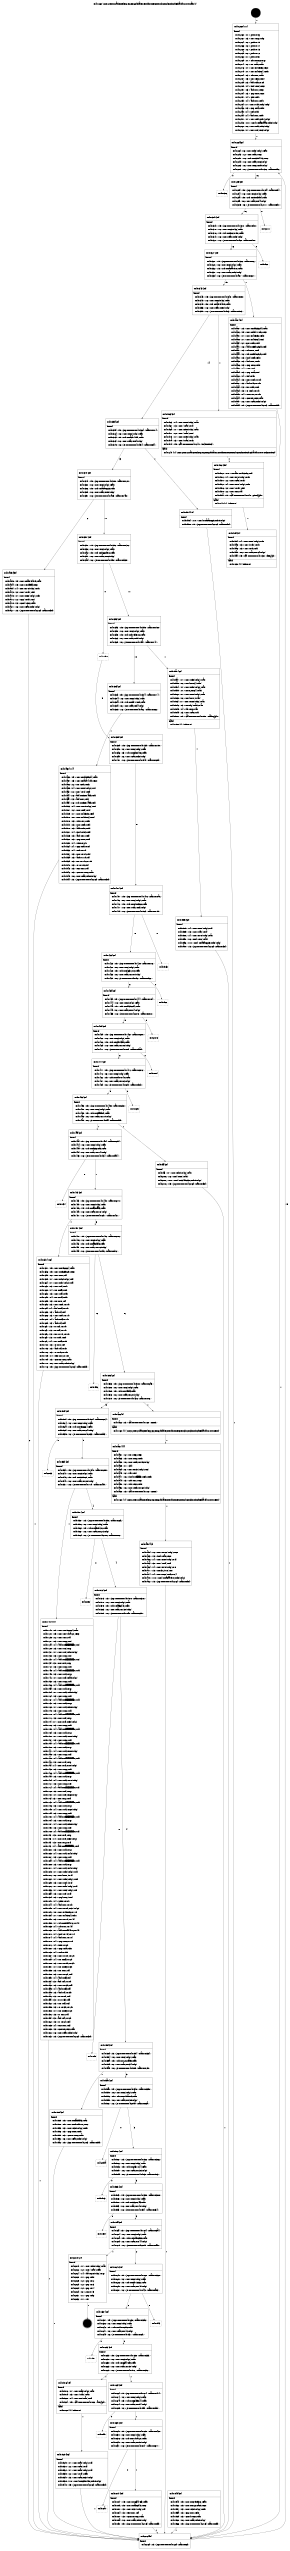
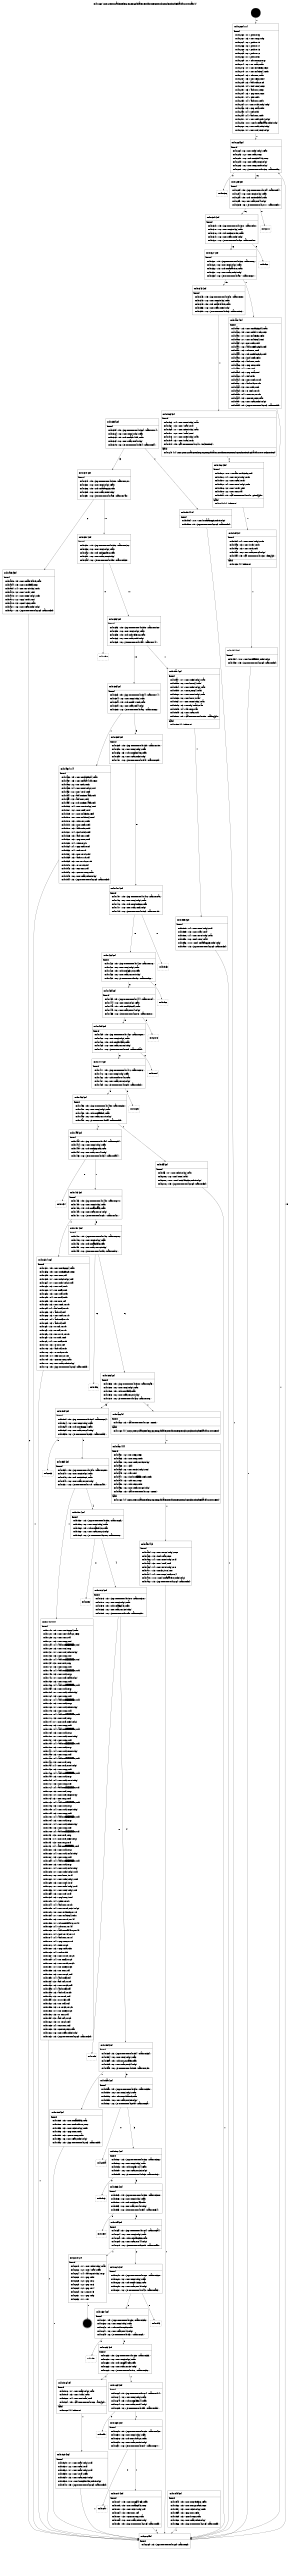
edge "0x401343 [28]" -> "0x40135f [28]": removed, label "14"
node "0x401bb4 [15]": added
edge "0x401d9e" -> "0x4013eb [28]": now "0x4013cf [28]" -> "0x4013eb [28]"
